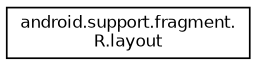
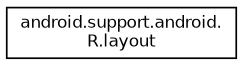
node "android.support.fragment. R.layout": label "android.support.fragment. R.layout" -> "android.support.android. R.layout"
